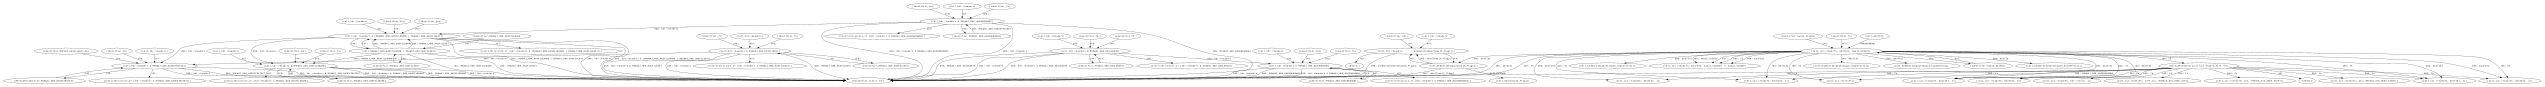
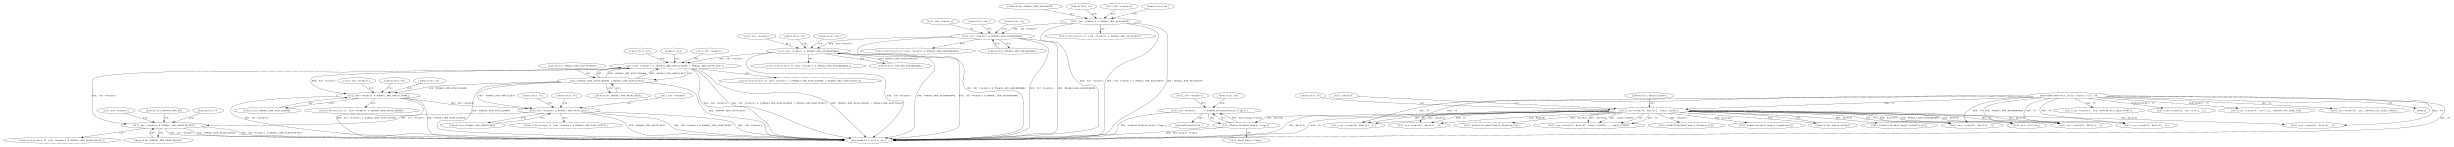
node "(Identifier,pos)": label "(Identifier,pos)" -> "(EndGetI,pos)"
node "(Identifier,MSKWAJ_HDR_HASUNKNOWN2)": label "(Identifier,MSKWAJ_HDR_HASUNKNOWN2)" -> "(Identifier,CUR_HDR_HASUNKNOWN2)"
edge "(Call,hdr->headers & MSKWAJ_HDR_HASUNKNOWN1)" -> "(Call,hdr->headers & MSKWAJ_HDR_HASUNKNOWN2)": added, label "DDG: hdr->headers"
edge "(Call,&buf[0])" -> "(Call,sys->read(fh, &buf[0], kwajh_SIZEOF))": label "HASUNKNOWN: " -> "AST: "
node "(Identifier,MSPACK_HASFILEEXT_OK)": label "(Identifier,MSPACK_HASFILEEXT_OK)" -> "(Identifier,MSPACK_ERR_OK)"
edge "(Call,sys->read(fh, &buf[0], kwajh_SIZEOF))" -> "(MethodParameterIn,struct mspack_file *fh)": reversed
edge "(Call,hdr->headers & MSKWAJ_HDR_HASLENGTH)" -> "(Identifier,MSKWAJ_HDR_HASLENGTH)": removed, label "CFG:"
node "(Block,)": label "(Block,)" -> "(MethodParameterIn,)"
edge "(Call,sys->read(fh, &buf[0], kwajh_SIZEOF))" -> "(Call,sys->tell(fh))": label "DDG: fh" -> "DDG: MSKWAJ_HDR_HASUNKNOWN1"
edge "(Call,EndGetI16(&buf[kwajh_Flags]))" -> "(Call,&buf[kwajh_Flags])": label "HASFILENAME: " -> "CFG: "
edge "(MethodParameterIn,struct mspack_file *fh)" -> "(Call,sys->read(fh, hdr->extra, i))": label "DDG: fh" -> "HASEXTRATEXT: fh"
edge "(MethodParameterIn,struct mspack_file *fh)" -> "(Call,sys->seek(fh, (off_t)i, MSPACK_SYS_SEEK_CUR))": label "DDG: fh" -> "HASFILEEXT: fh"
node "(MethodParameterIn,MSKWAJ_HDR_HASEXTRATEXT)": label "(MethodParameterIn,MSKWAJ_HDR_HASEXTRATEXT)" -> "(Identifier,MSKWAJ_HDR_HASEXTRATEXT)"
node "(DataOffset,static int)": label "(DataOffset,static int)" -> "(MethodReturn,static int)"
edge "(Call,MSKWAJ_HDR_HASFILENAME | MSKWAJ_HDR_HASFILEEXT)" -> "(Call,hdr->headers & MSKWAJ_HDR_HASFILEEXT)": added, label "DDG: MSKWAJ_HDR_HASFILEEXT"
edge "(Call,hdr->headers & MSKWAJ_HDR_HASFILENAME)" -> "(Call,hdr->headers & MSKWAJ_HDR_HASFILEEXT)": added, label "DDG: hdr->headers"
